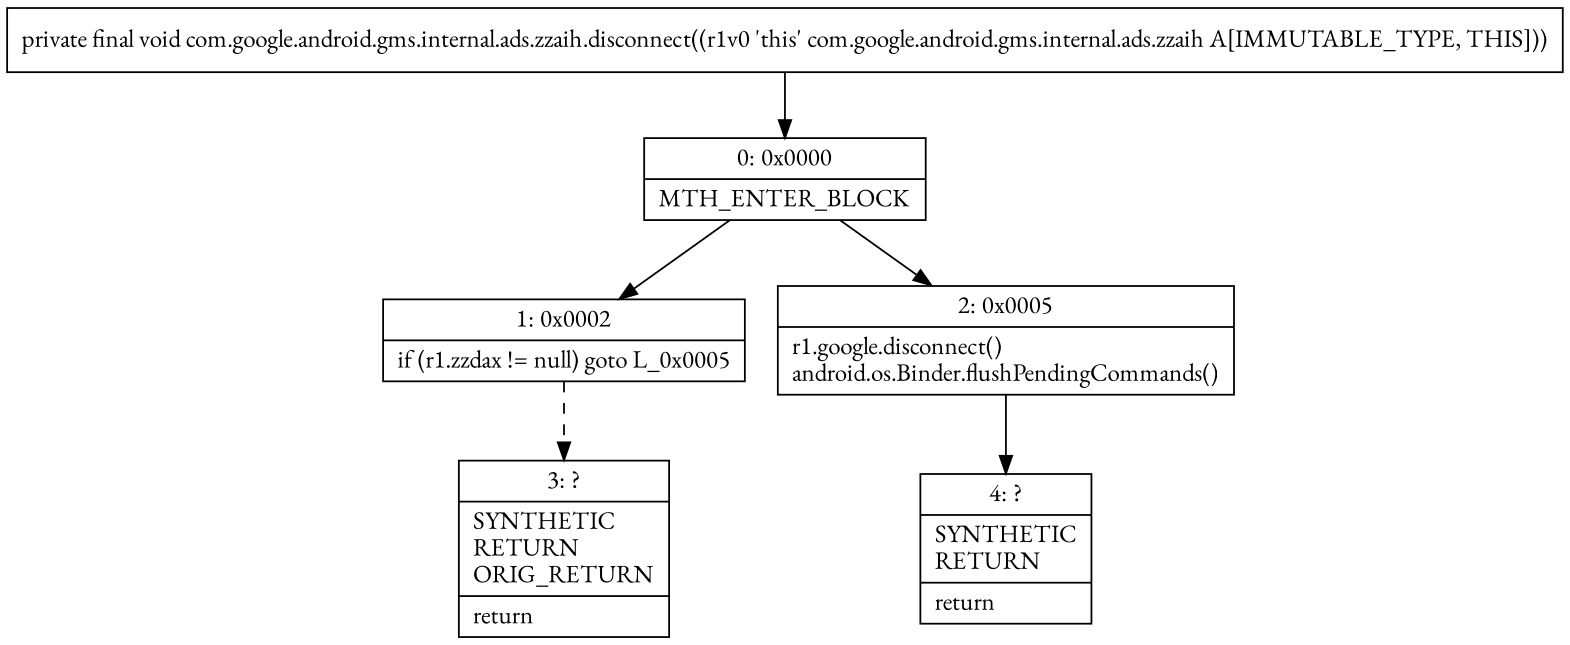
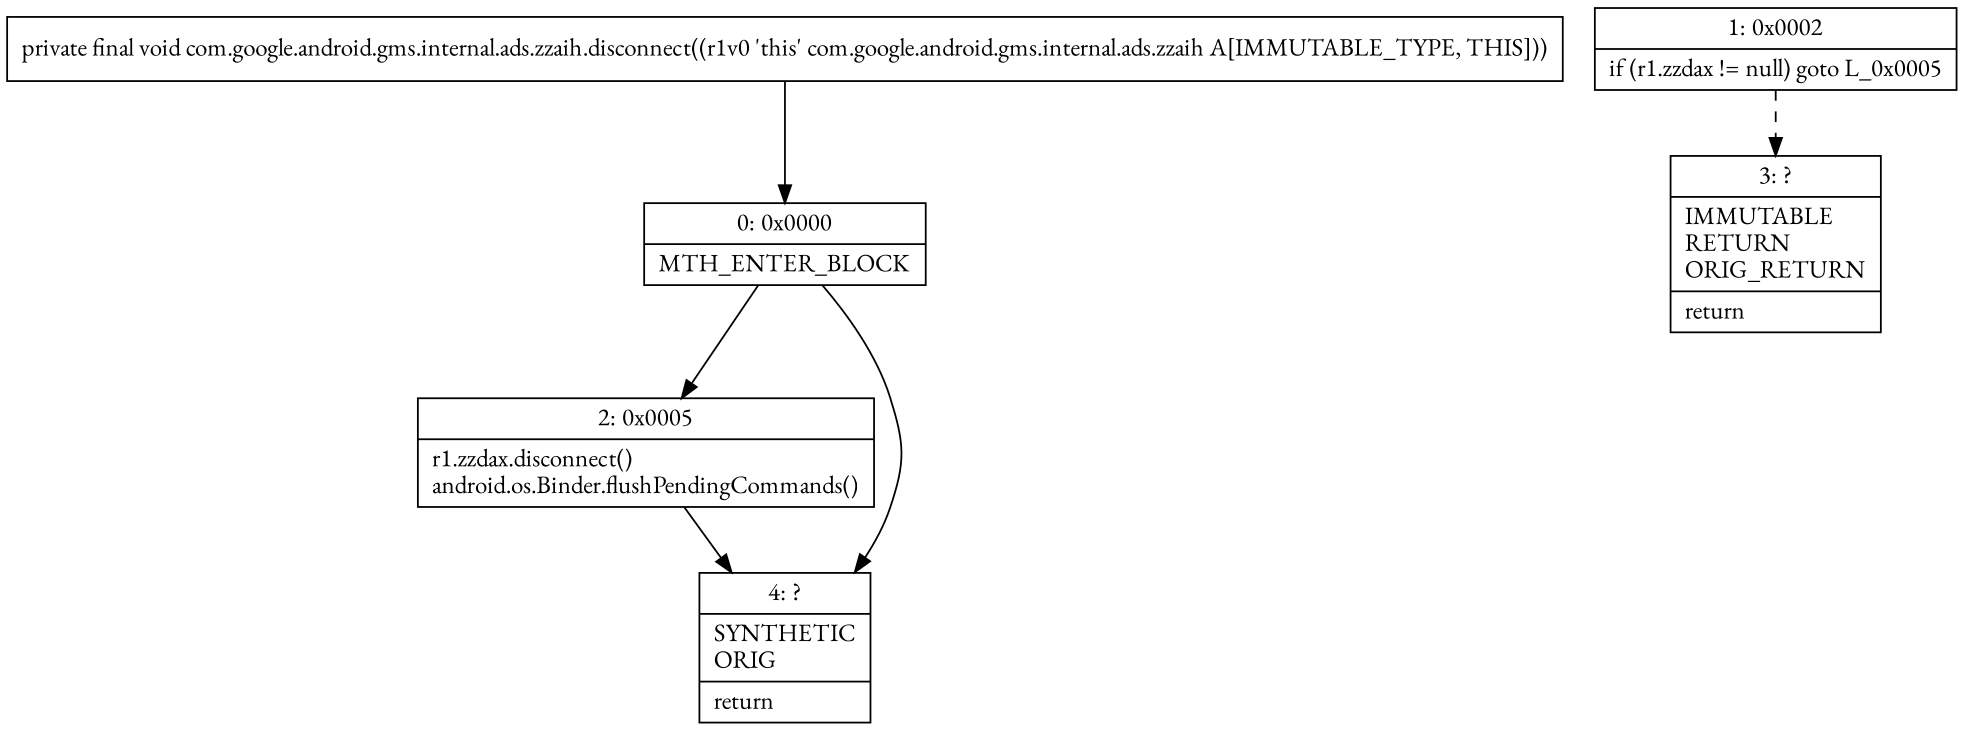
edge "0: 0x0000" -> "1: 0x0002": now "0: 0x0000" -> "4: ?"
node "2: 0x0005": text "r1.google.disconnect()" -> "r1.zzdax.disconnect()"
node "3: ?": text "SYNTHETIC" -> "IMMUTABLE"
node "4: ?": text "RETURN" -> "ORIG"
